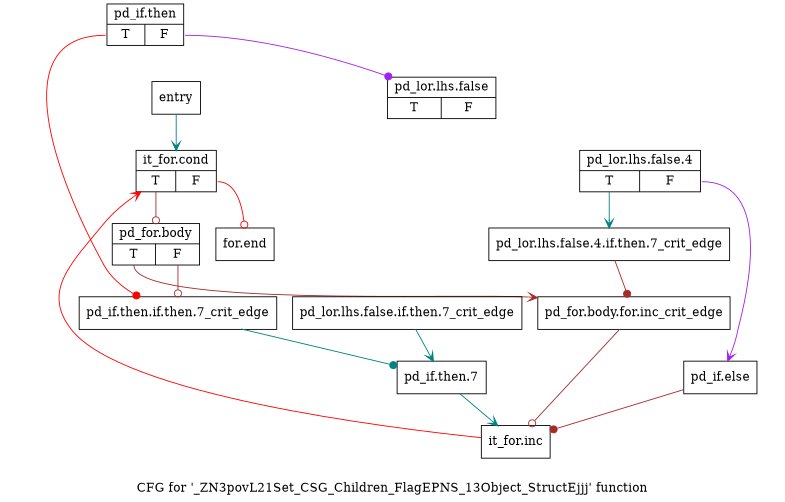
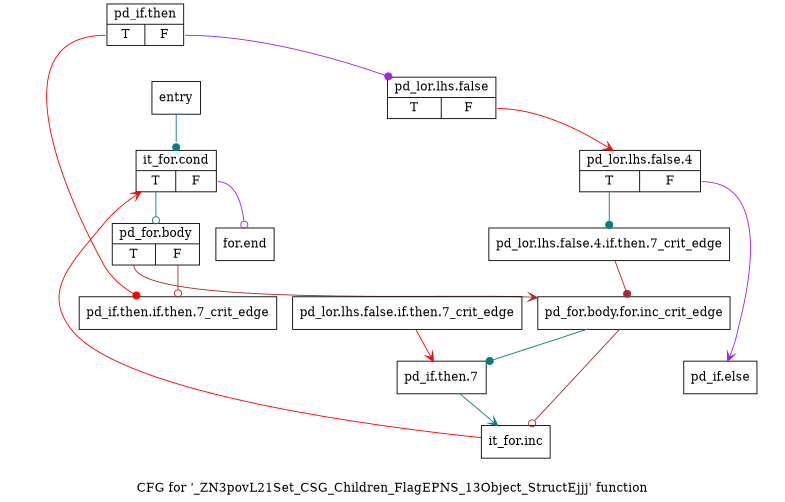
edge "pd_lor.lhs.false" -> "pd_lor.lhs.false.4": added
edge "entry" -> "it_for.cond": arrowhead vee -> dot
edge "it_for.cond" -> "for.end": color red -> purple
edge "it_for.cond" -> "pd_for.body": color brown -> teal
edge "pd_lor.lhs.false.4" -> "pd_lor.lhs.false.4.if.then.7_crit_edge": arrowhead vee -> dot
edge "pd_lor.lhs.false.if.then.7_crit_edge" -> "pd_if.then.7": color teal -> red
edge "pd_if.then.if.then.7_crit_edge" -> "pd_if.then.7": now "pd_for.body.for.inc_crit_edge" -> "pd_if.then.7"
edge "pd_if.else" -> "it_for.inc": removed
